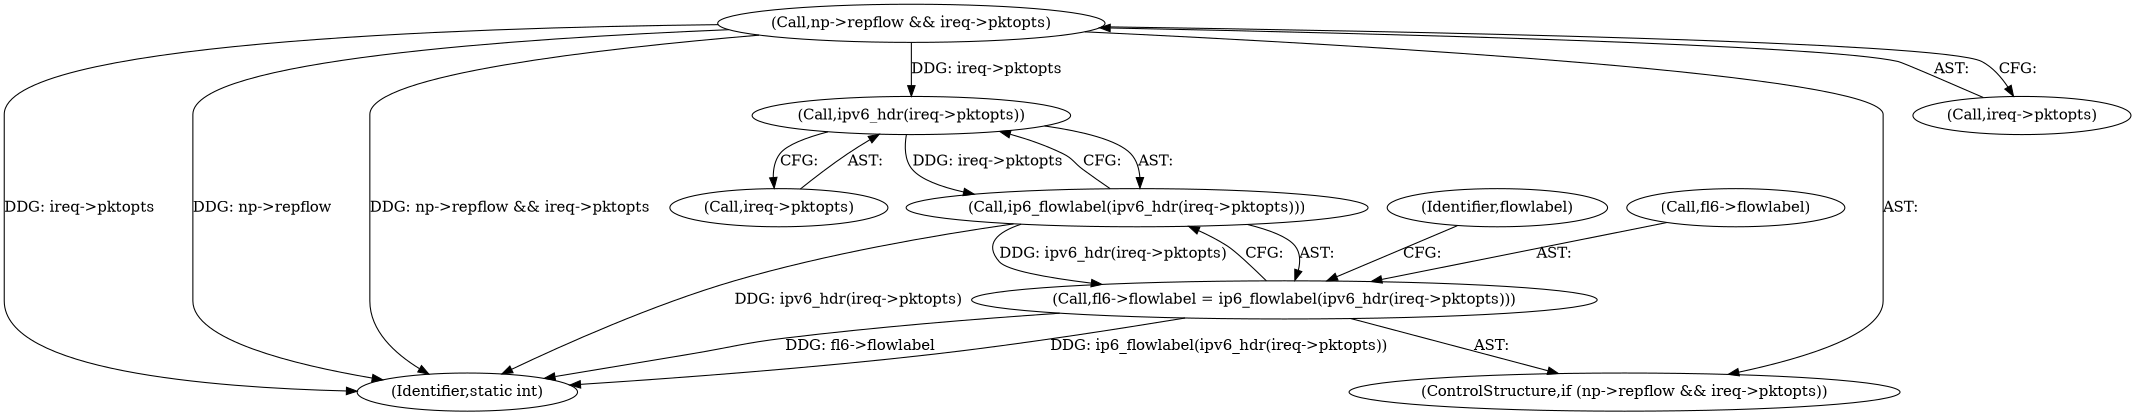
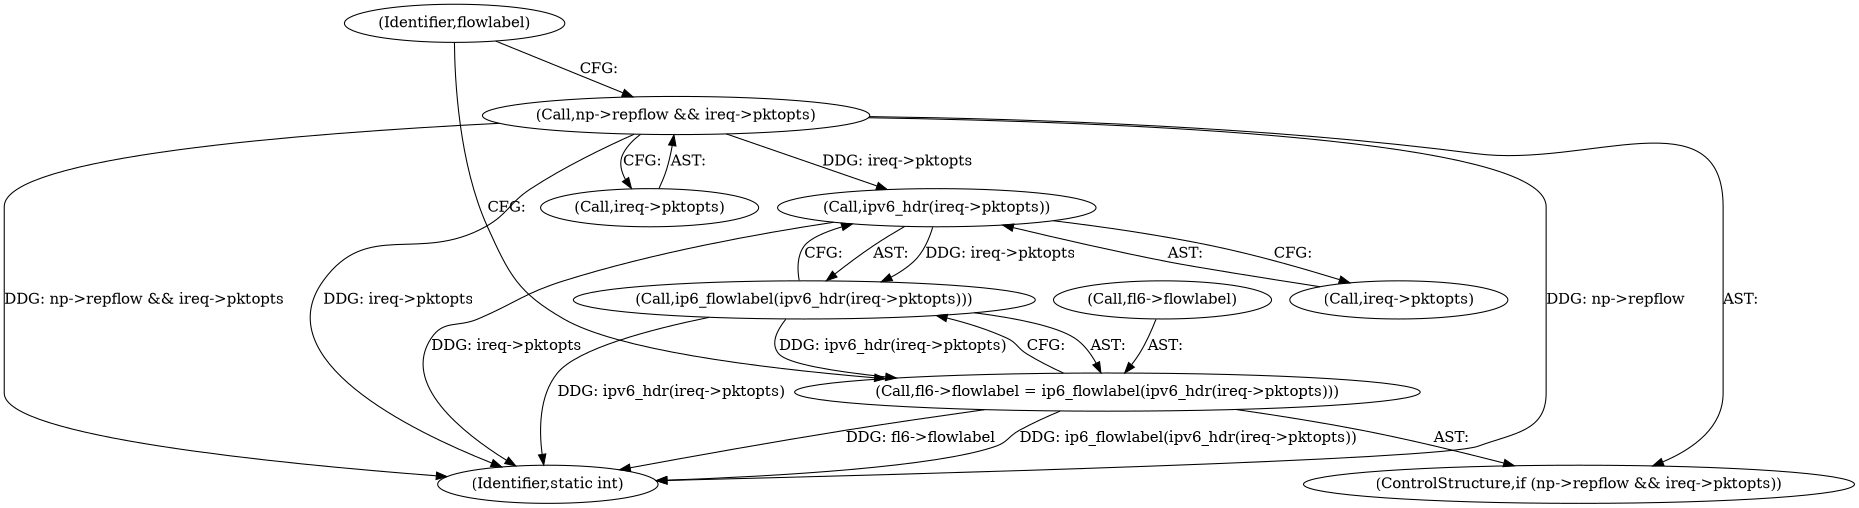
edge "(Identifier,flowlabel)" -> "(Call,np->repflow && ireq->pktopts)": added, label "CFG:"
edge "(Call,ipv6_hdr(ireq->pktopts))" -> "(Identifier,static int)": added, label "DDG: ireq->pktopts"
